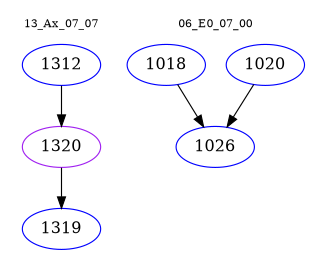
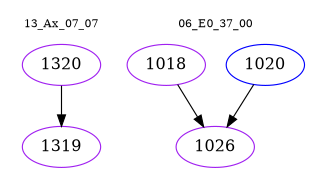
cluster "06_E0_07_00": label "06_E0_07_00" -> "06_E0_37_00"
node "1312": removed
node "1018": color blue -> purple
node "1026": color blue -> purple
node "1319": color blue -> purple
